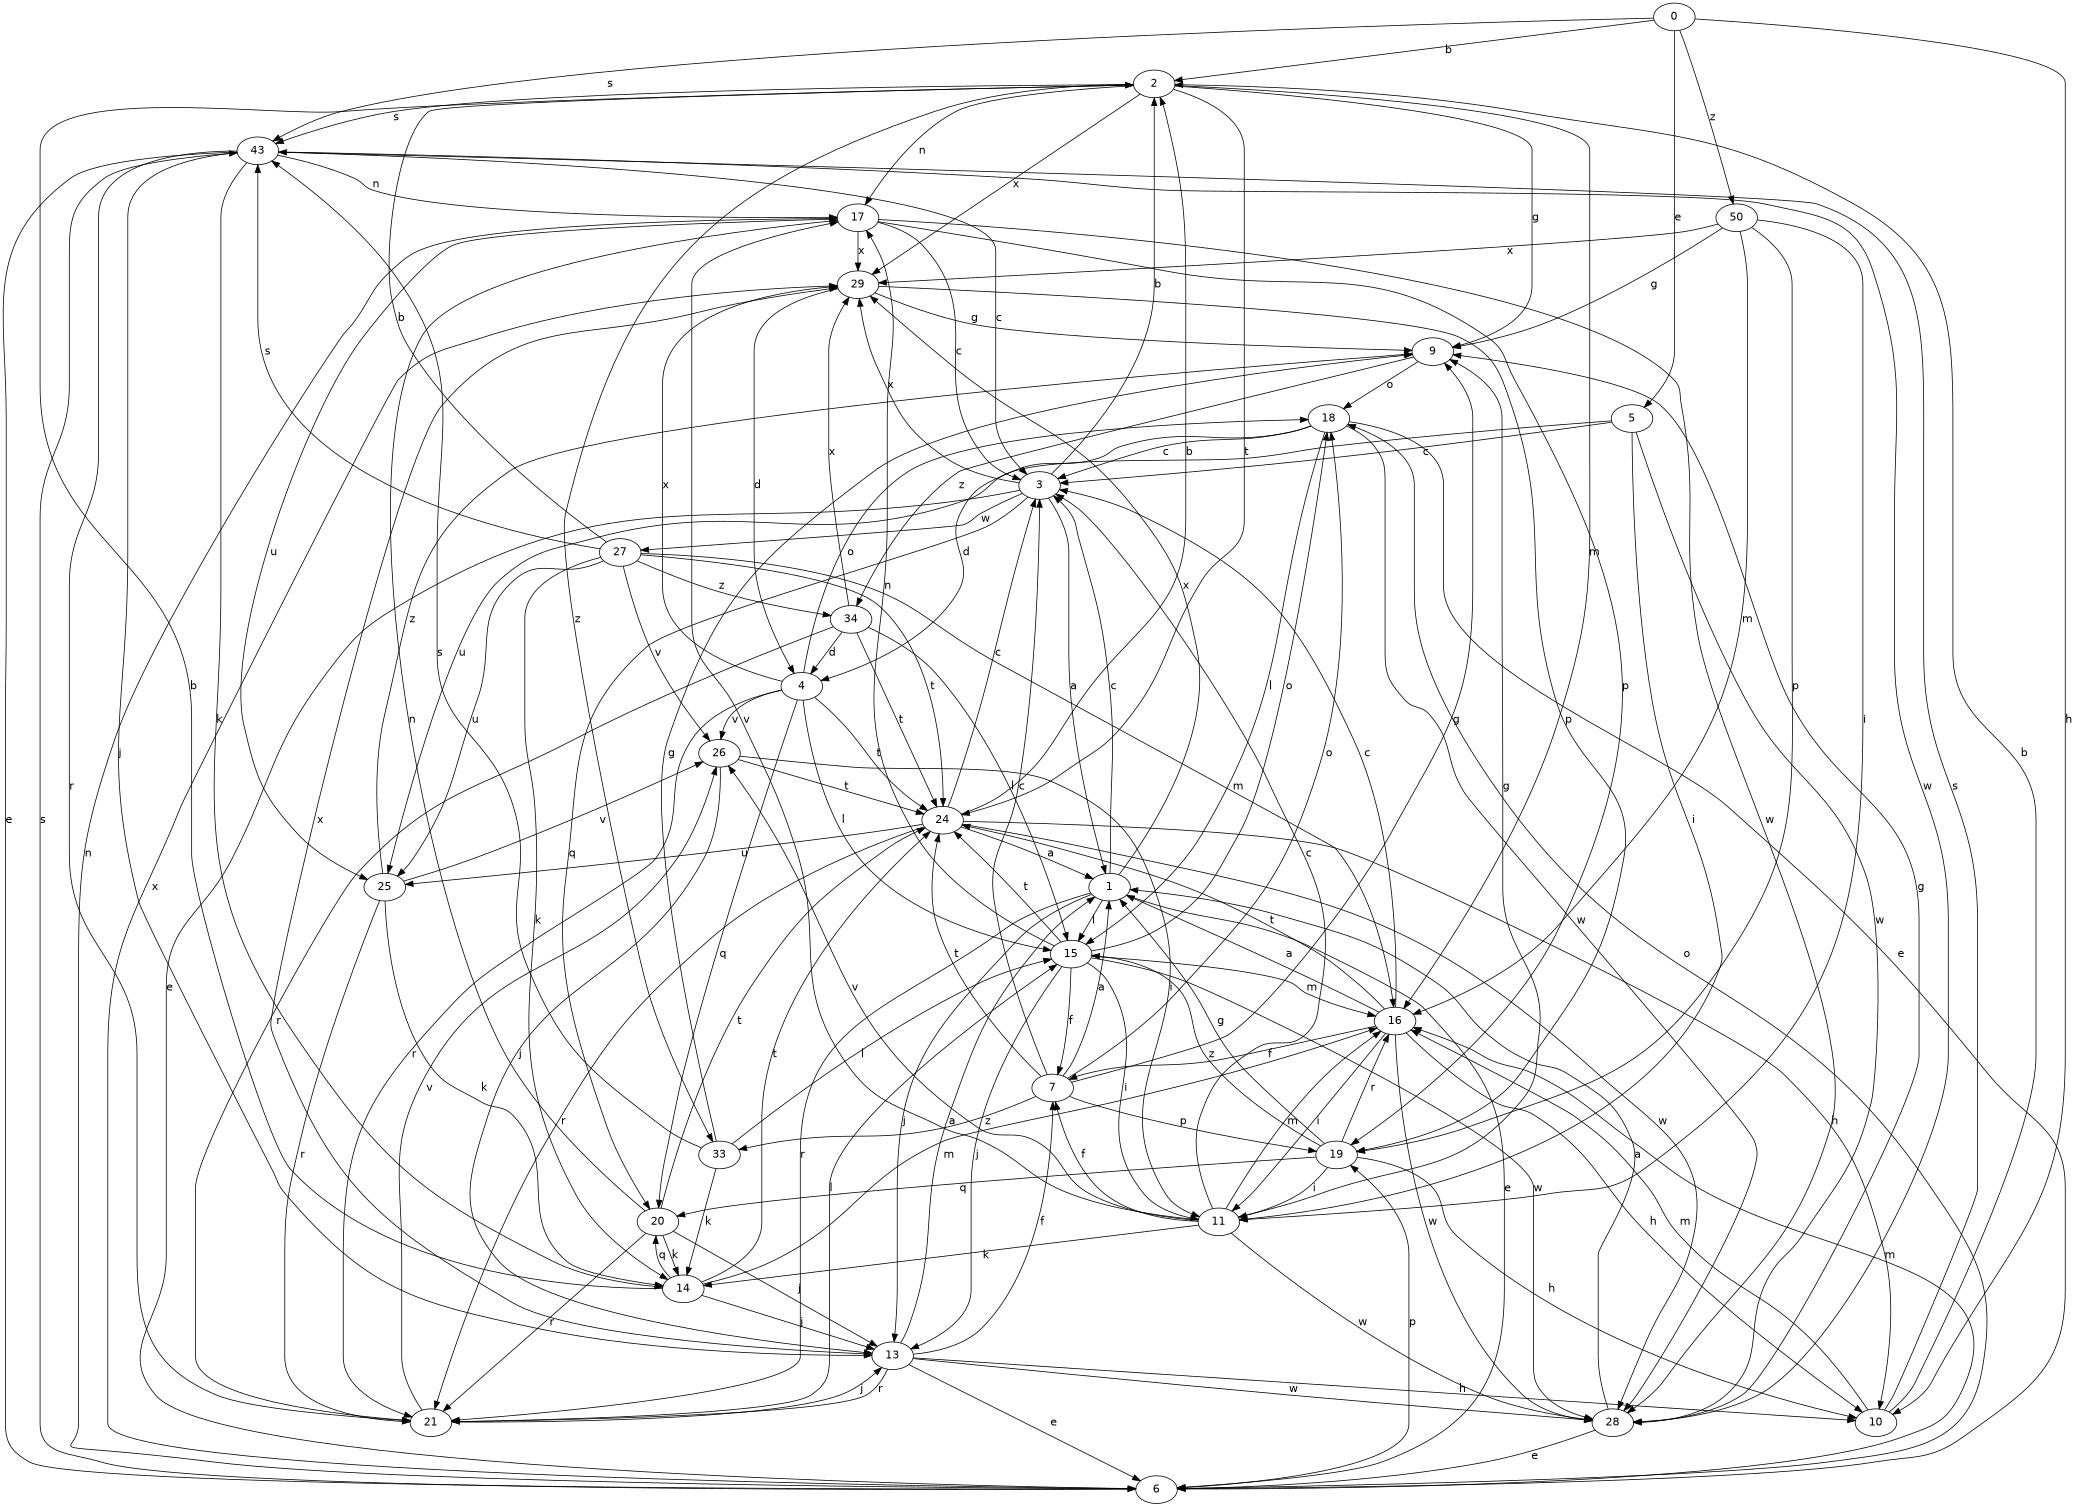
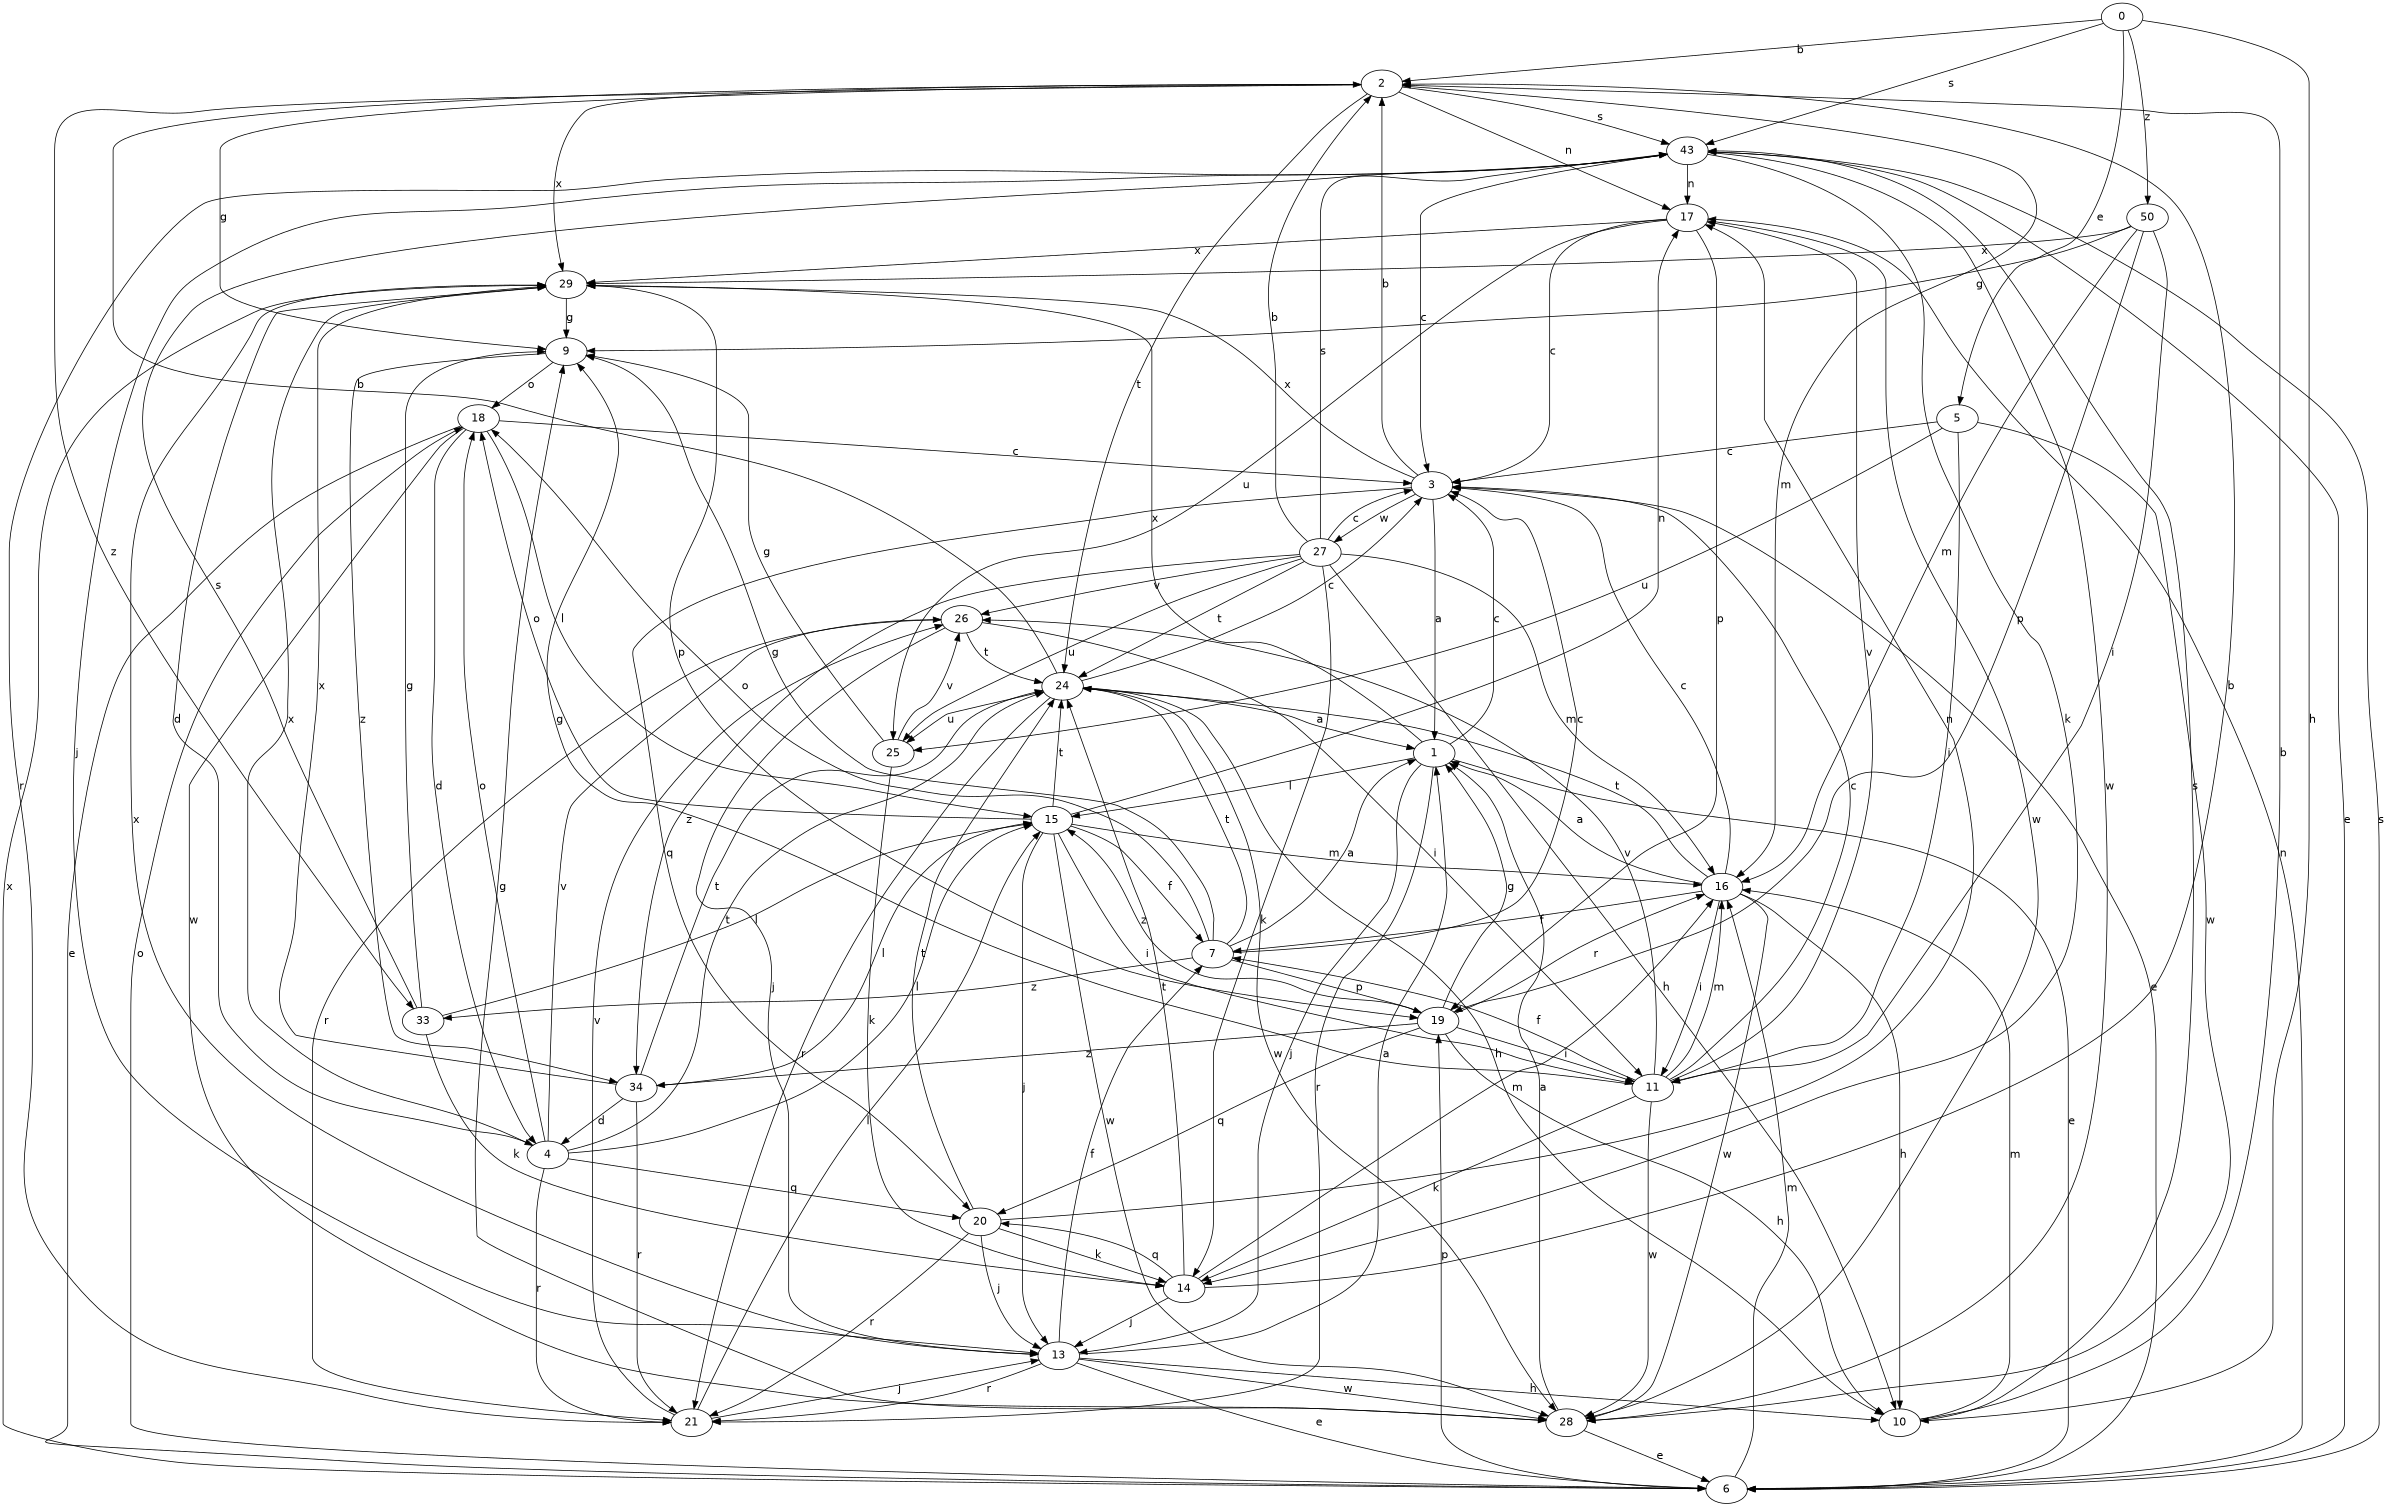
edge "27" -> "3": added, label "c"
edge "25" -> "9": label "z" -> "g"
edge "27" -> "10": added, label "h"
edge "19" -> "34": added, label "z"
edge "25" -> "21": now "26" -> "21"
